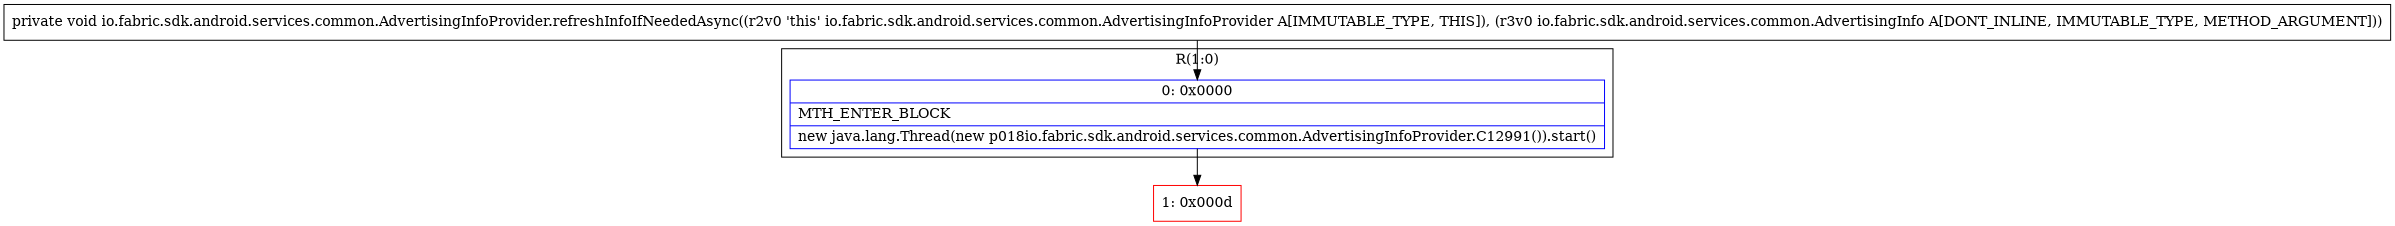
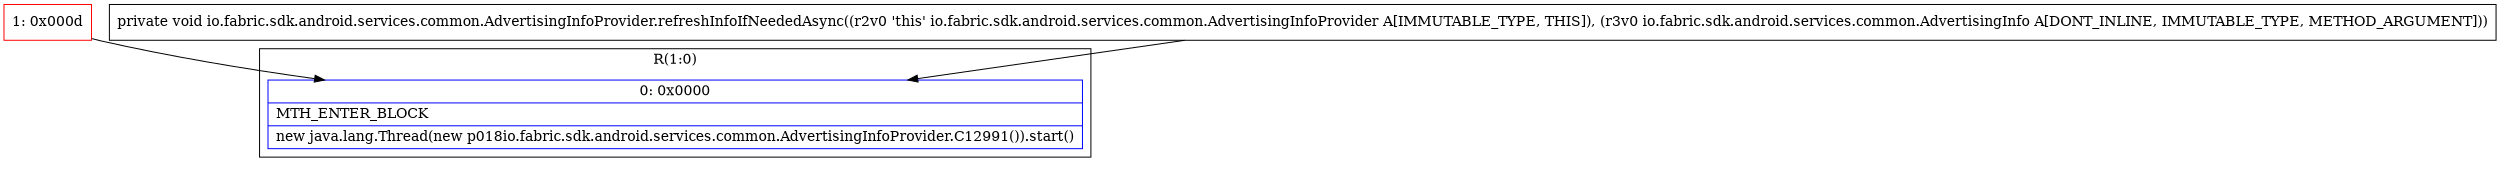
edge "0: 0x0000" -> "1: 0x000d": reversed
